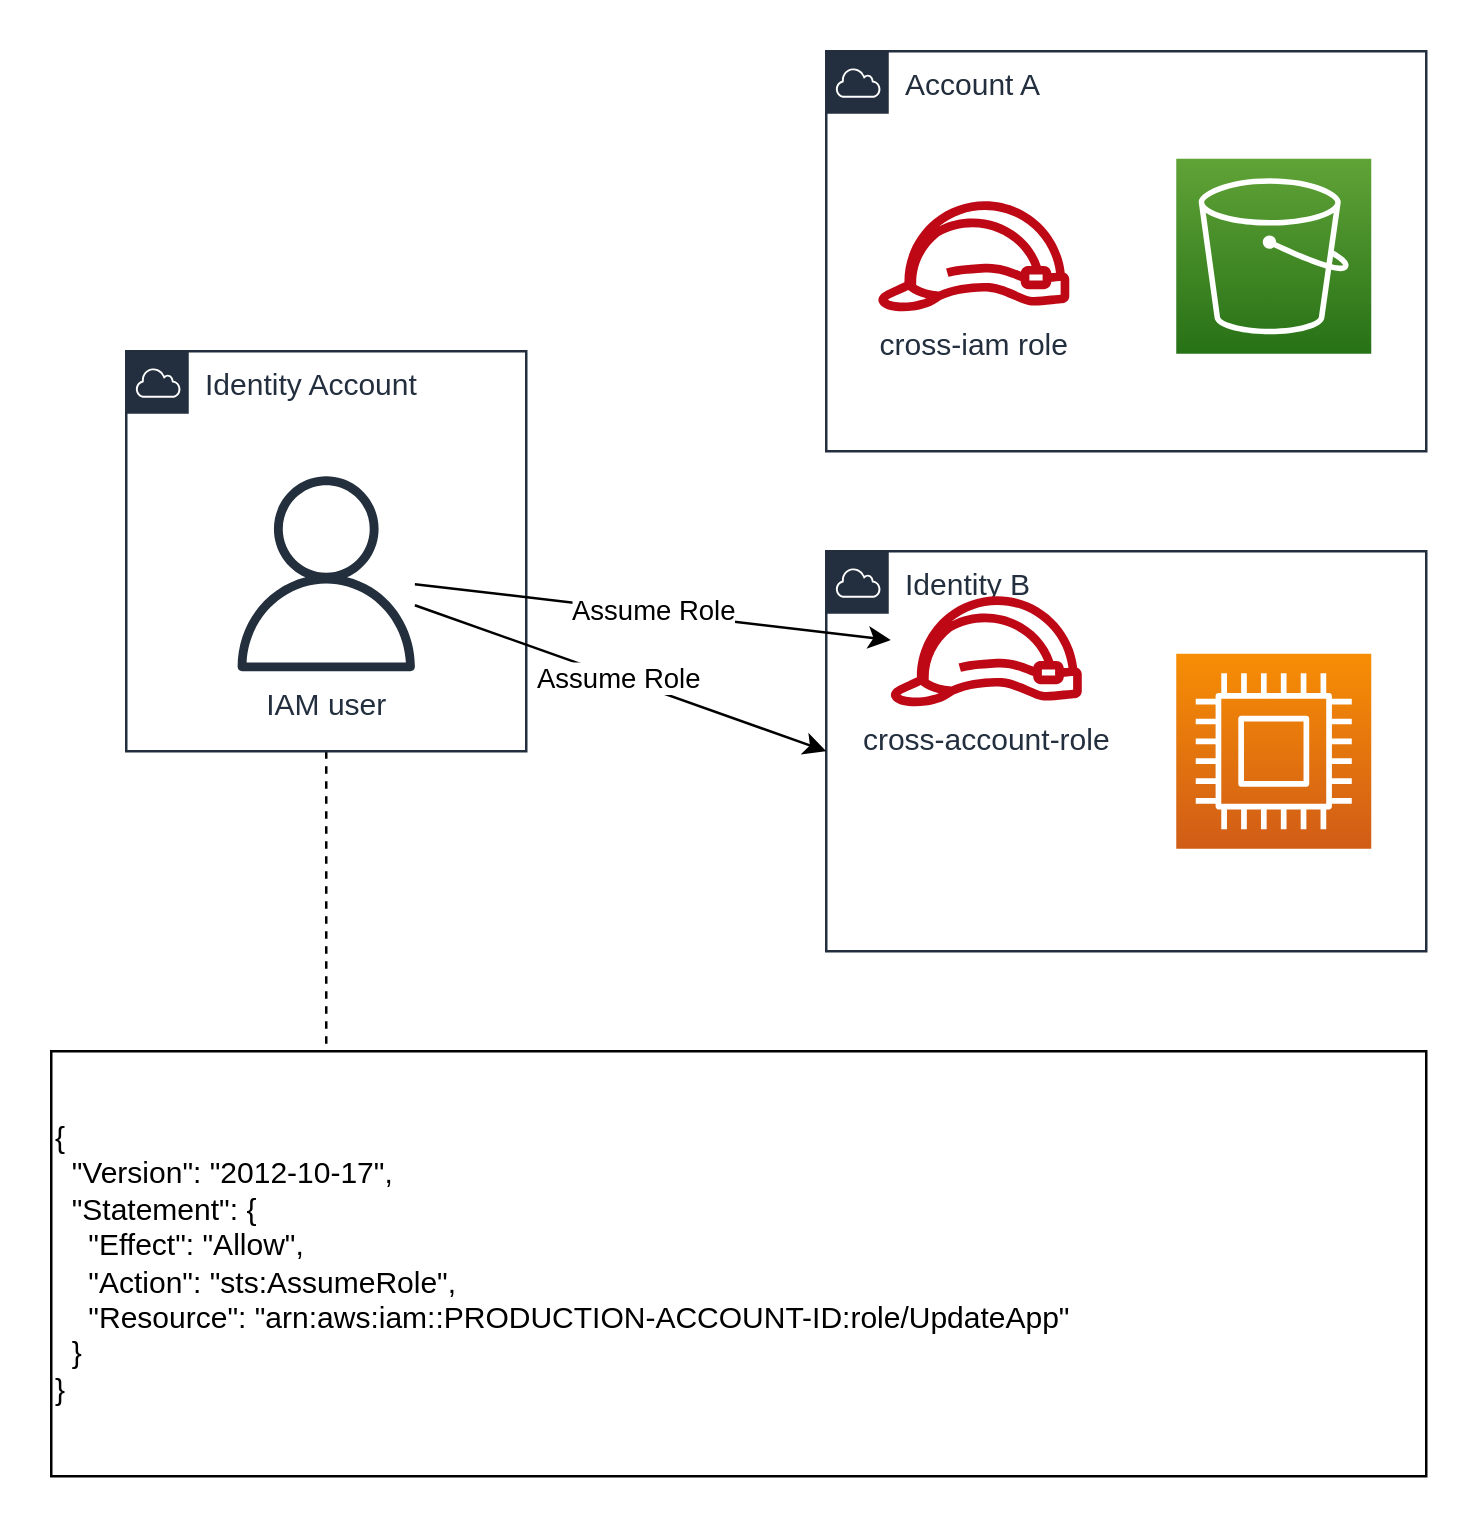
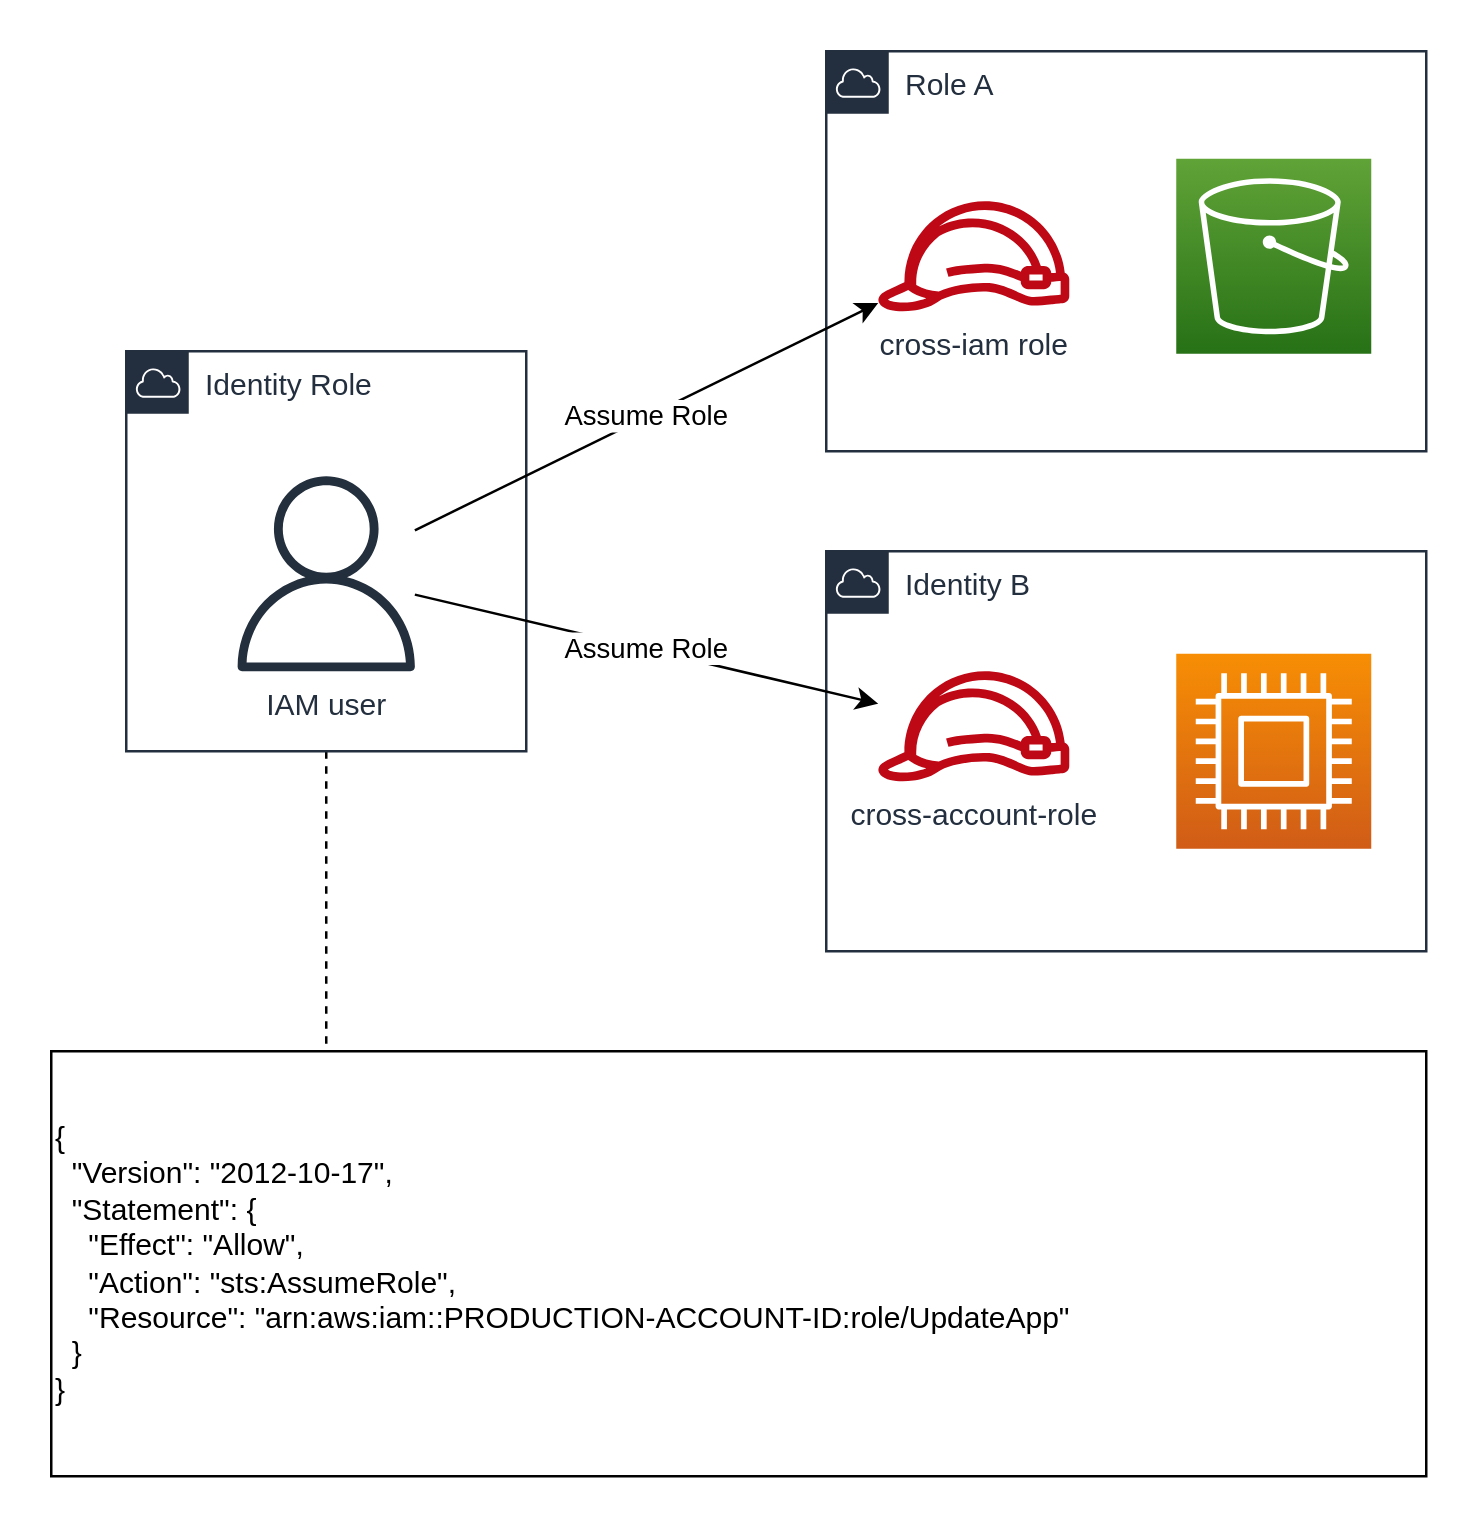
node "Account A": label "Account A" -> "Role A"
node "Identity Account": label "Identity Account" -> "Identity Role"
node "cross-account-role": moved (986, 651) -> (974, 726)
edge "IAM user" -> "Identity B": now "IAM user" -> "cross-iam role"
